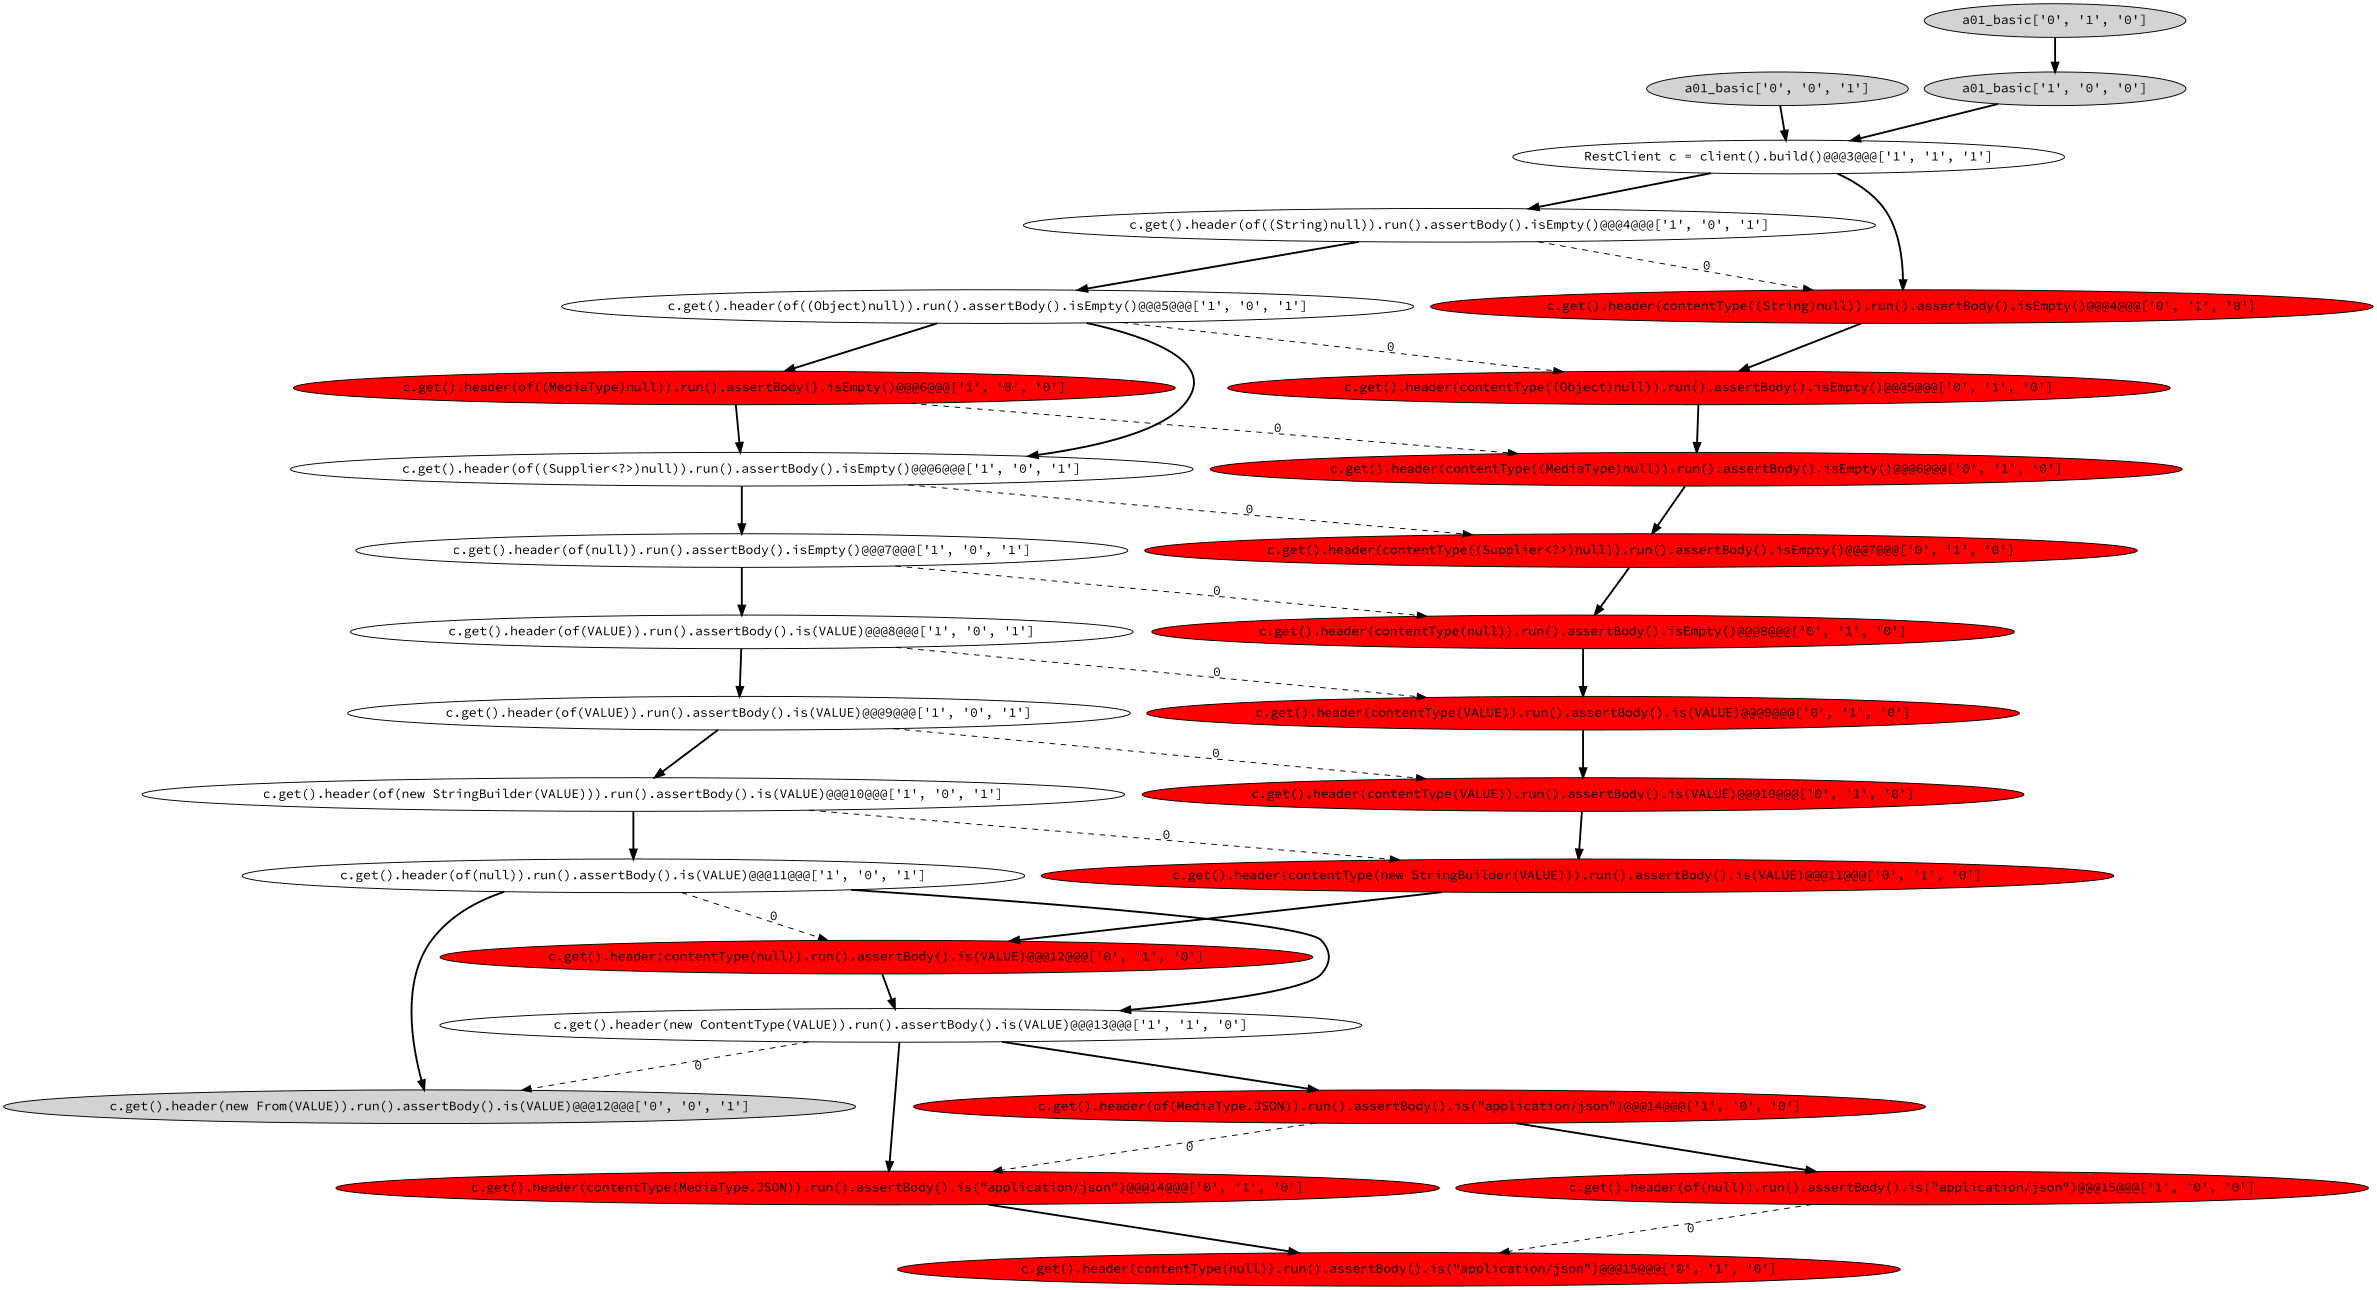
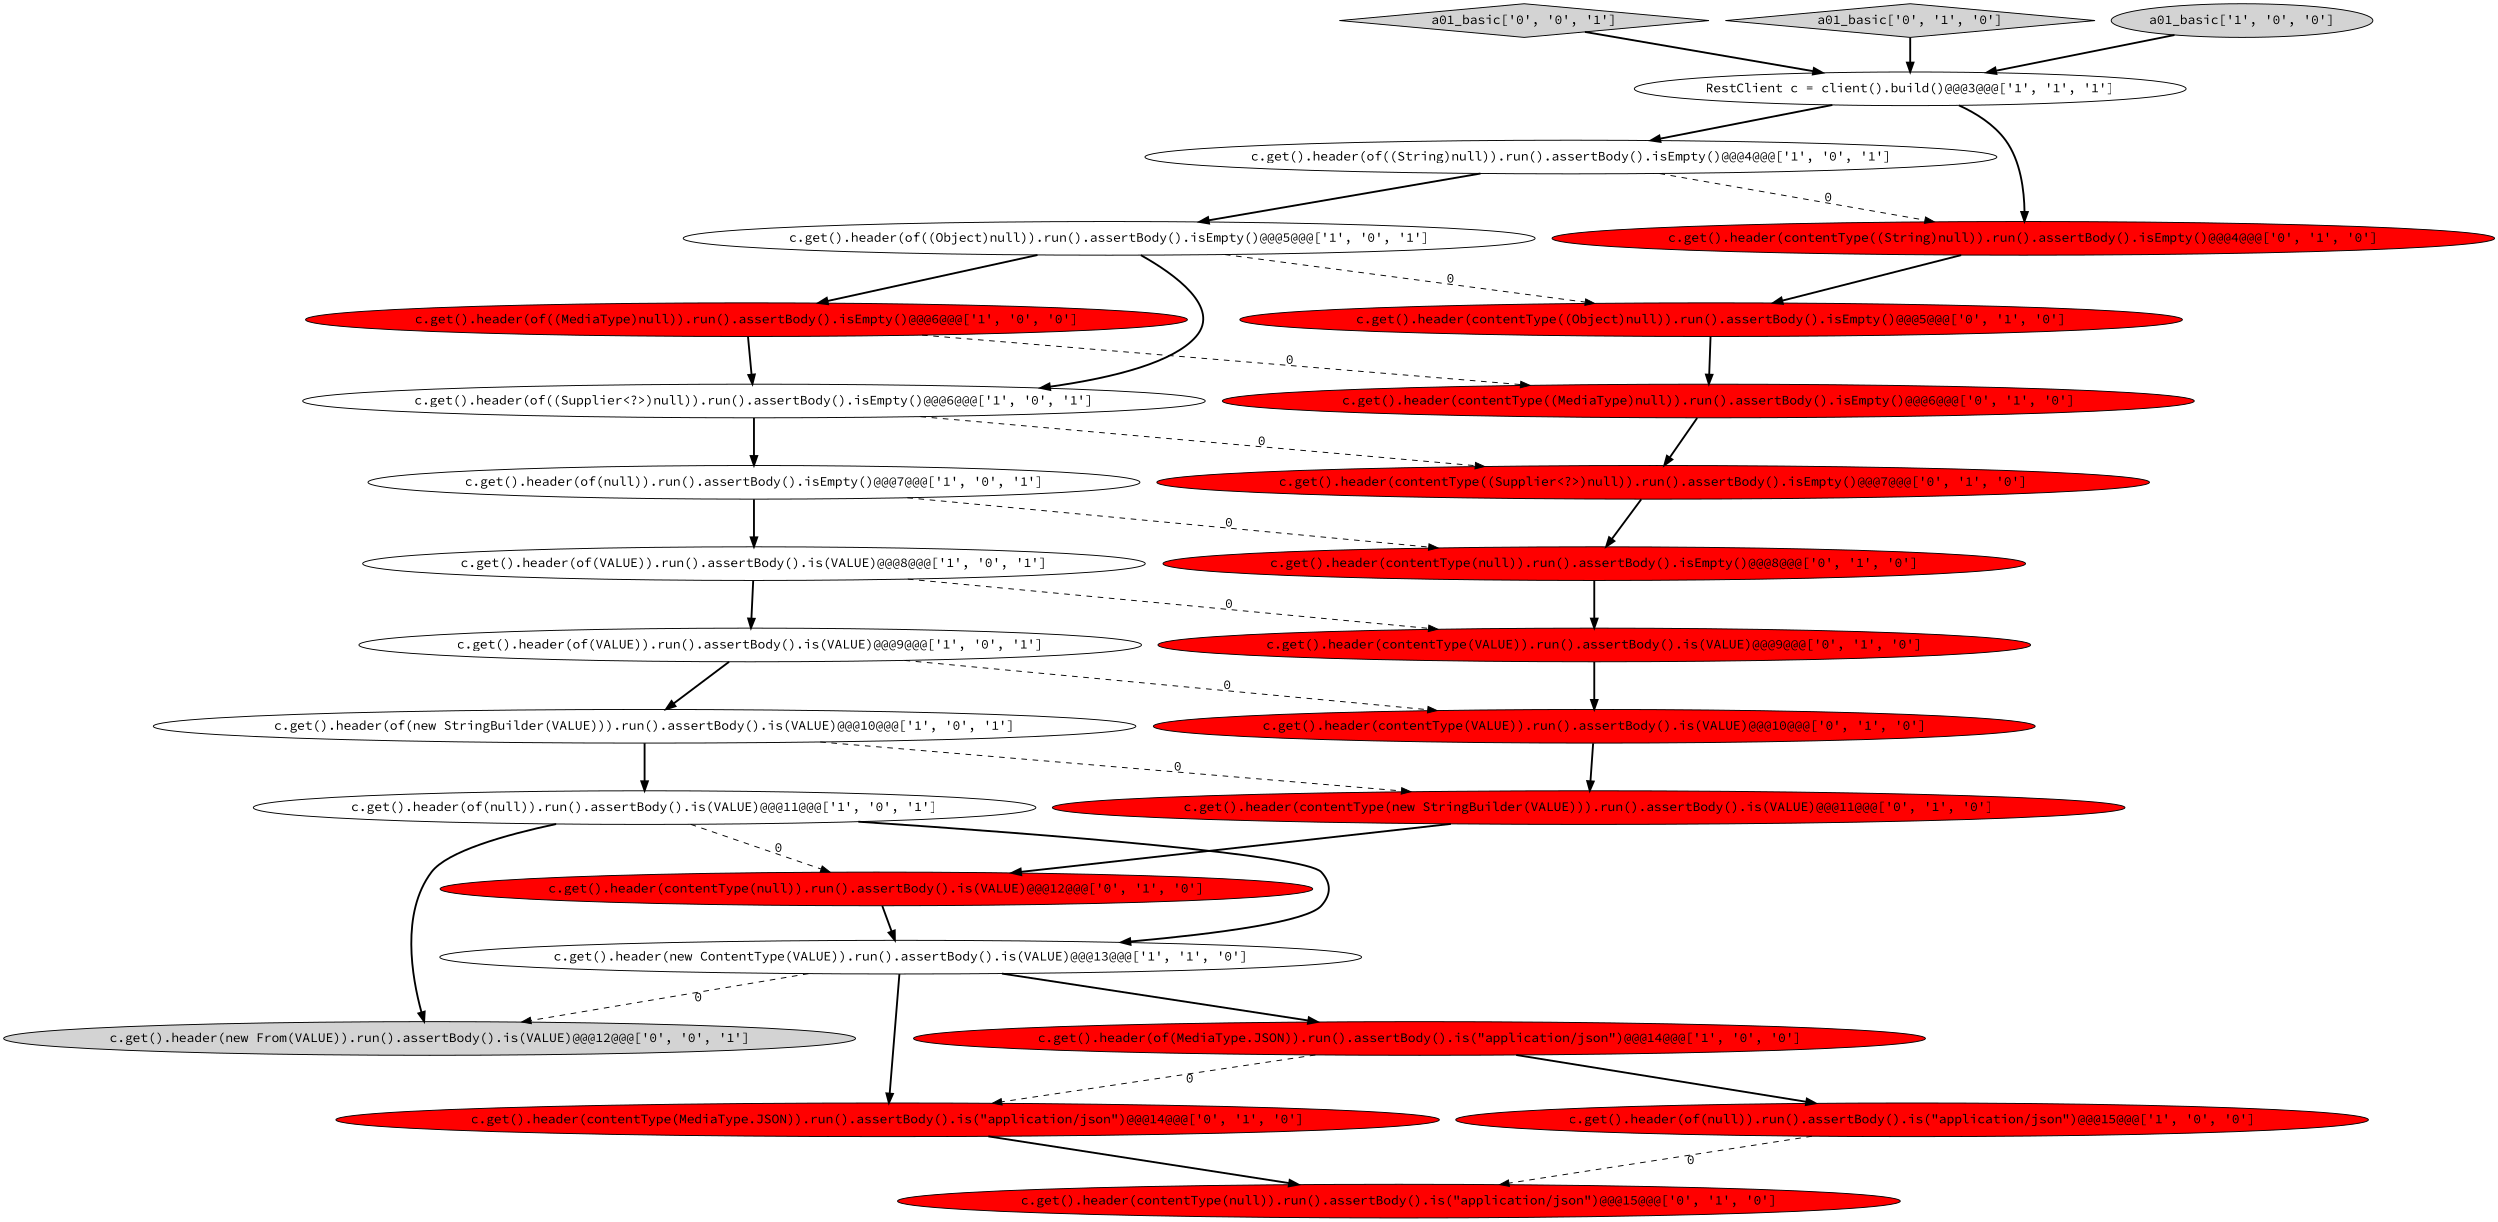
node "a01_basic['0', '1', '0']": shape ellipse -> diamond
edge "a01_basic['0', '1', '0']" -> "a01_basic['1', '0', '0']": now "a01_basic['0', '1', '0']" -> "RestClient c = client().build()@@@3@@@['1', '1', '1']"
node "a01_basic['0', '0', '1']": shape ellipse -> diamond
